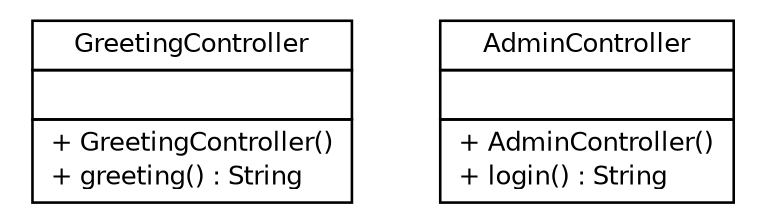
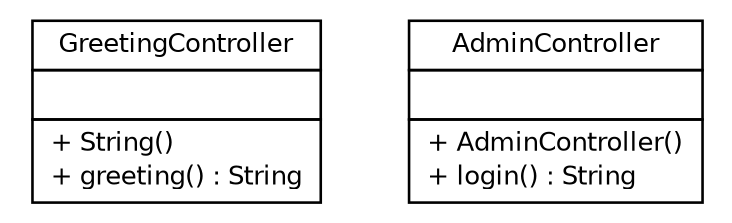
node "GreetingController": text "+ GreetingController()" -> "+ String()"
